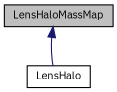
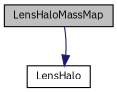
edge "LensHalo" -> "LensHaloMassMap": reversed
